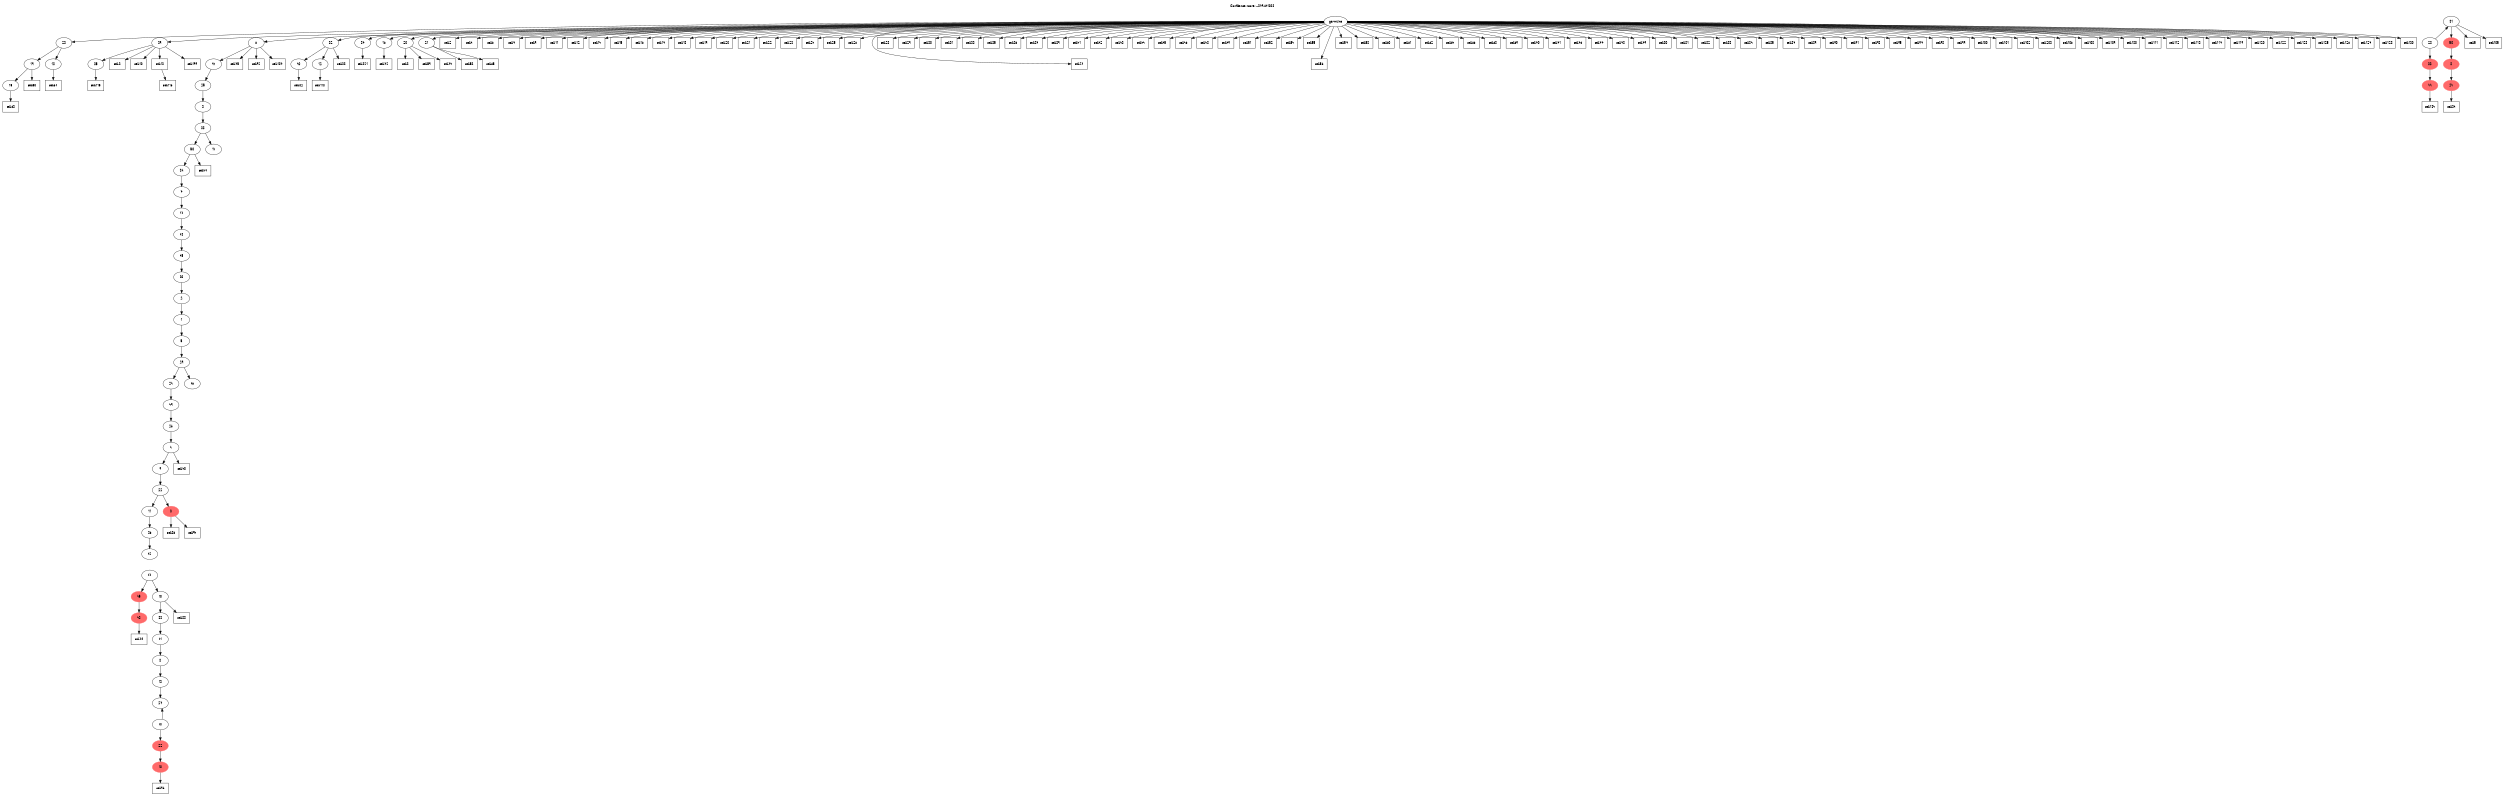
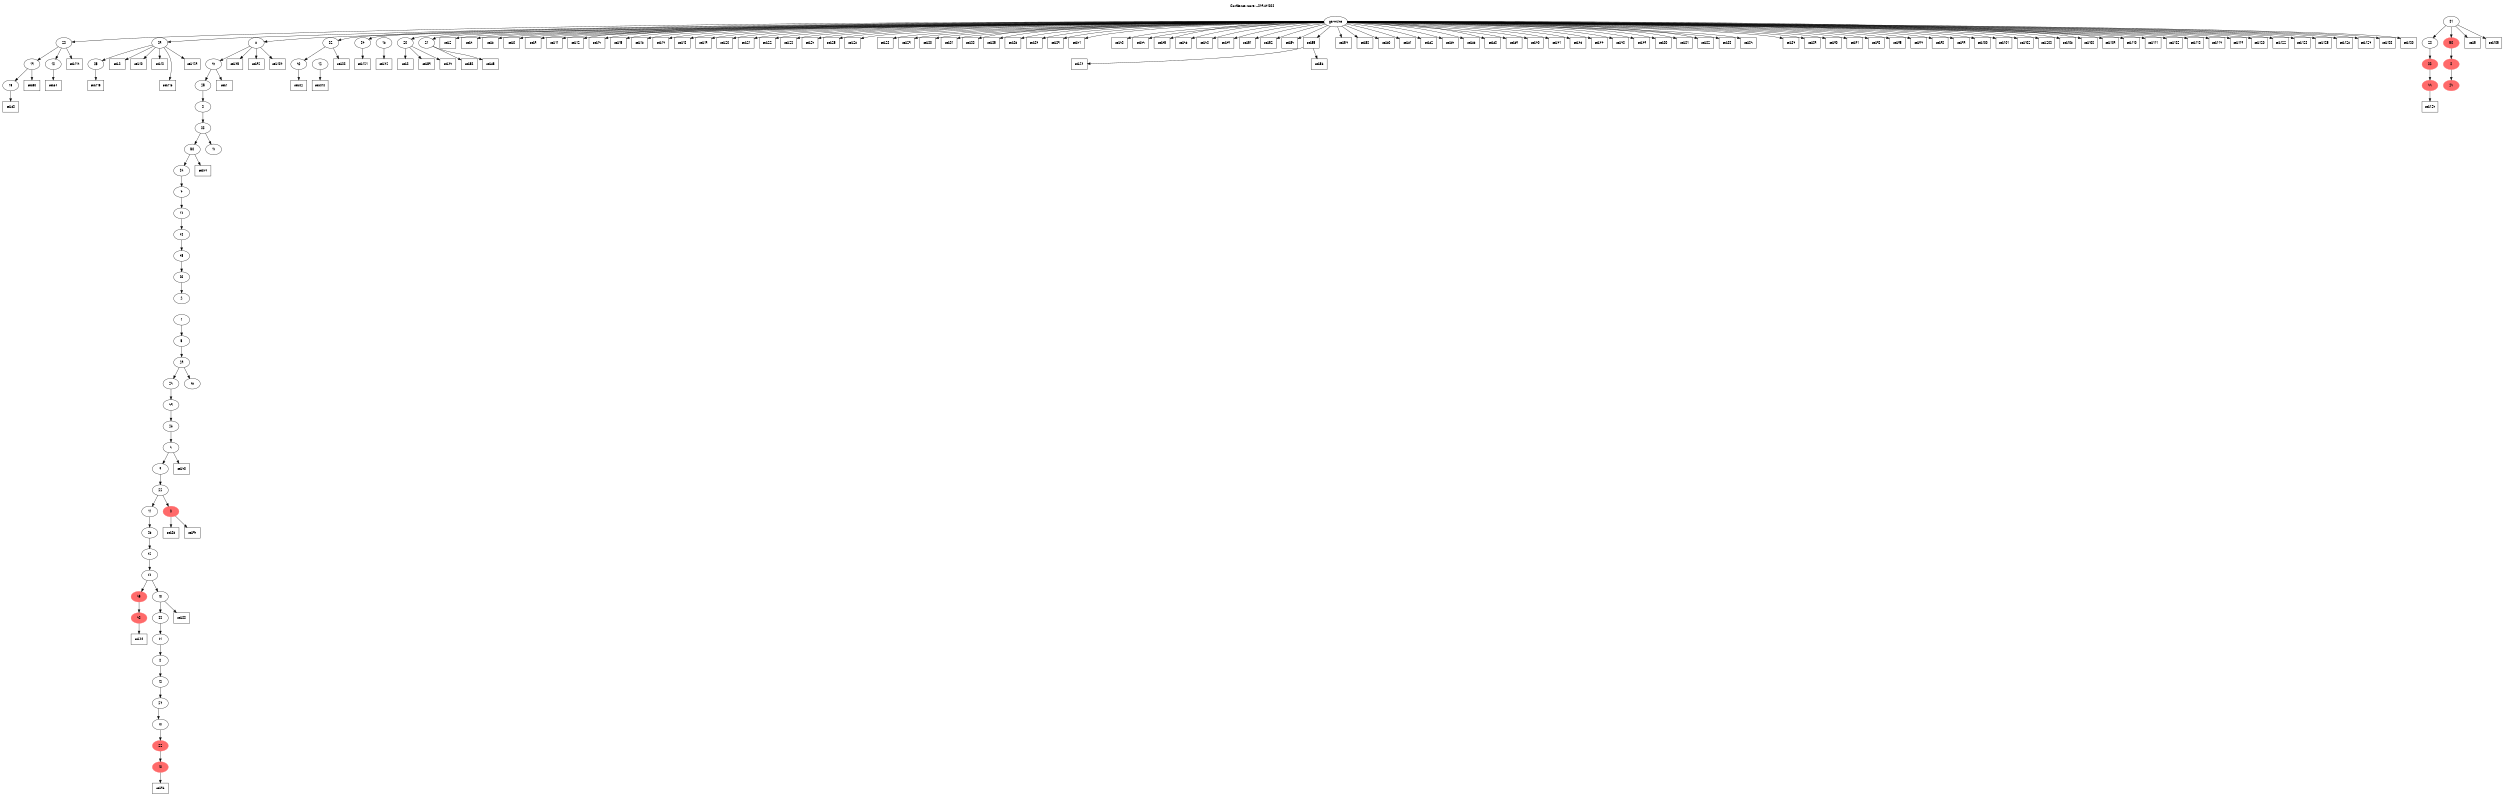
edge "germline" -> "16": removed
edge "28" -> "31": reversed
edge "germline" -> "cell56": now "cell55" -> "cell56"
node "cell7": label "cell7" -> "cell0"
node "cell42": removed
node "cell85": removed
node "cell180": label "cell180" -> "cell110"
node "cell112": label "cell112" -> "cell182"
node "cell128": label "cell128" -> "cell138"
edge "germline" -> "cell27": now "cell55" -> "cell27"
edge "32" -> "12": removed
node "cell114": added
node "cell199": label "cell199" -> "cell129"
node "cell821": label "cell821" -> "cell121"
edge "cell13" -> "cell116": now "39" -> "cell116"
node "cell1": added
node "cell118": label "cell118" -> "cell318"
node "cell134": label "cell134" -> "cell124"
node "cell34": removed
edge "2" -> "1": removed
edge "42" -> "47": added
edge "48" -> "27": reversed
